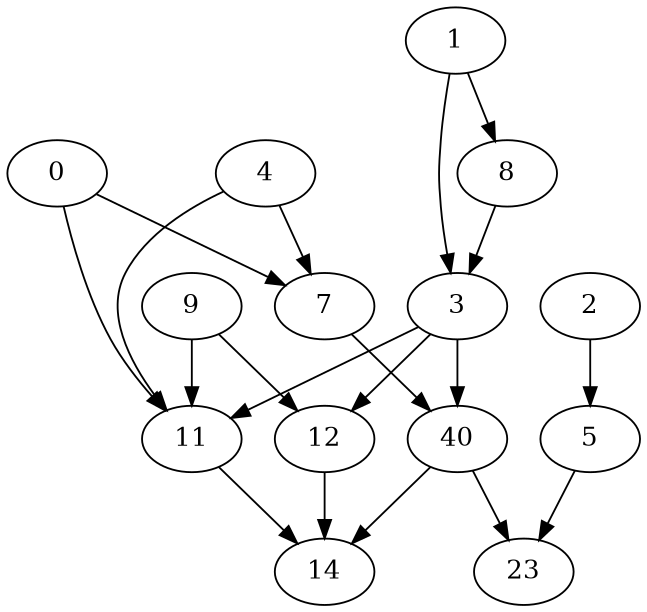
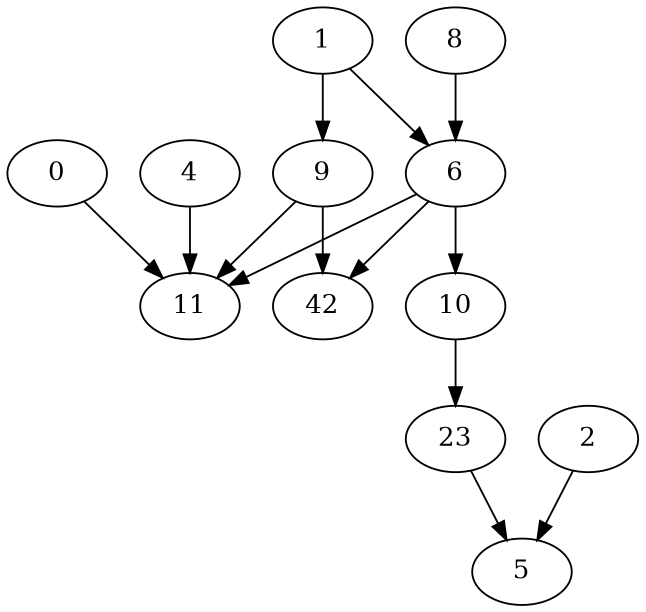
edge "1" -> "8": now "1" -> "9"
node "7": removed
node "3": label "3" -> "6"
node "12": label "12" -> "42"
node "40": label "40" -> "10"
edge "5" -> "23": reversed
node "14": removed
